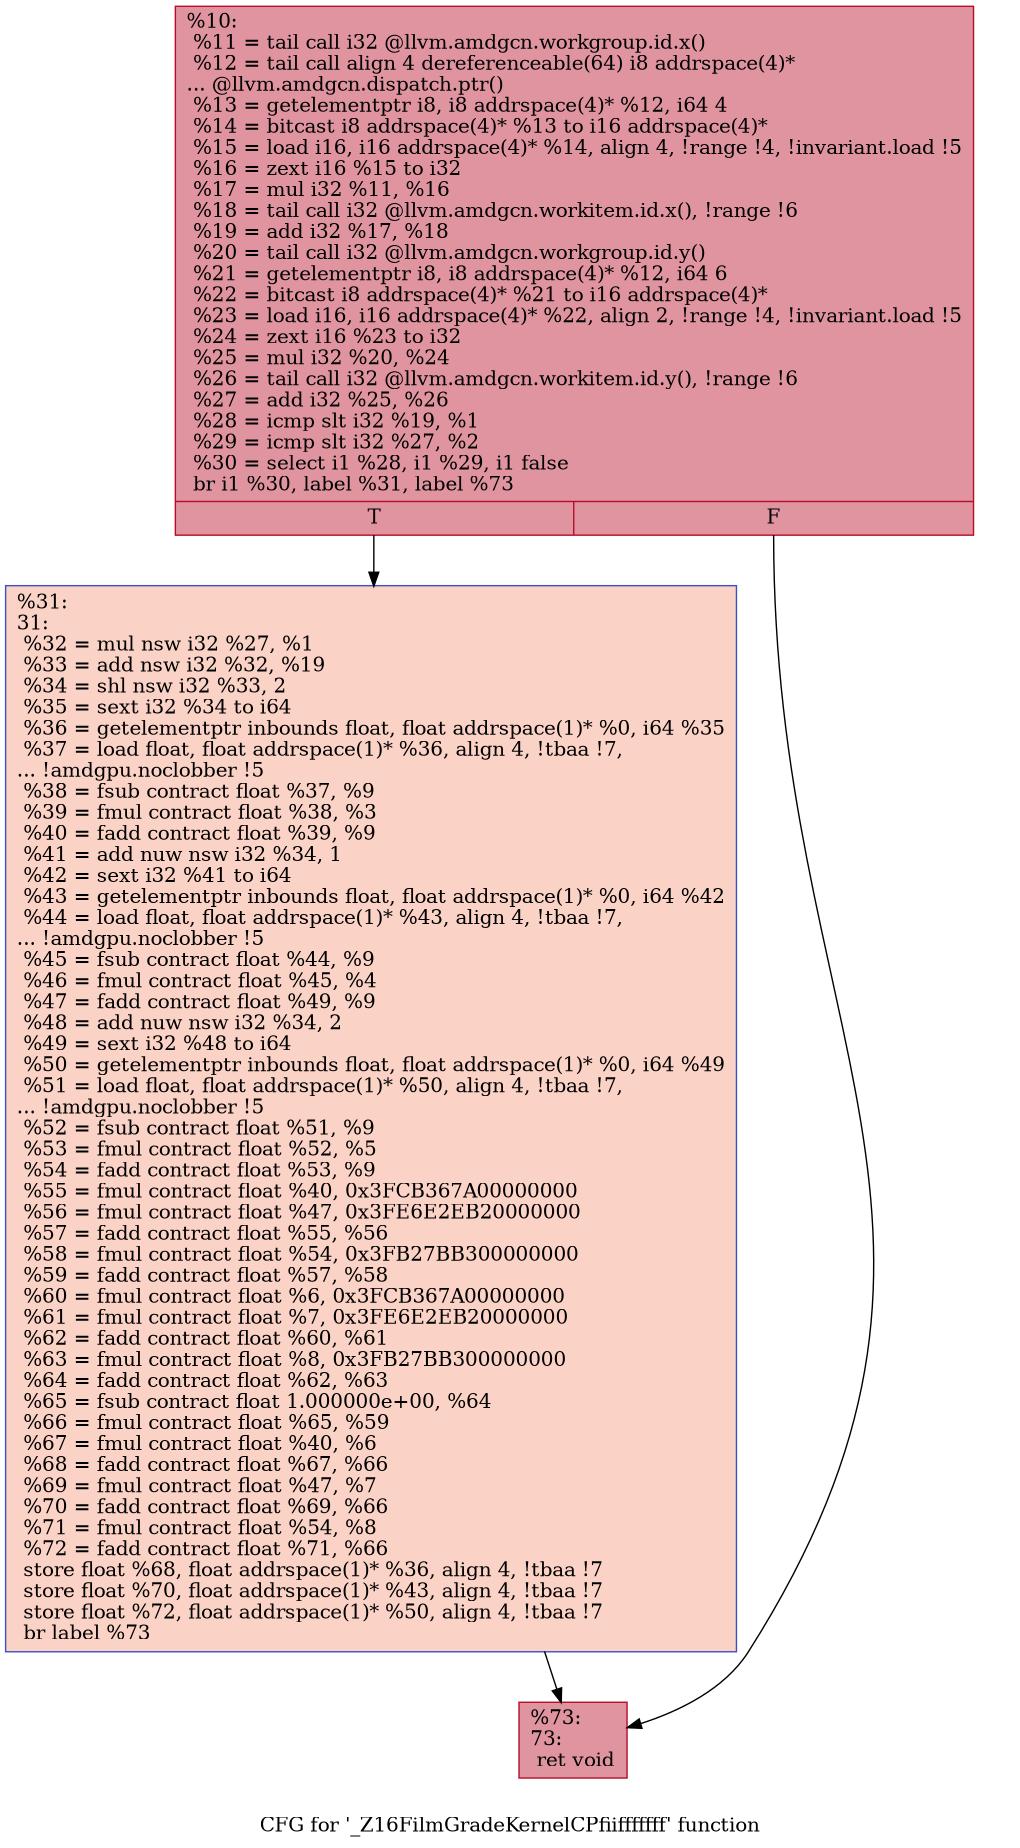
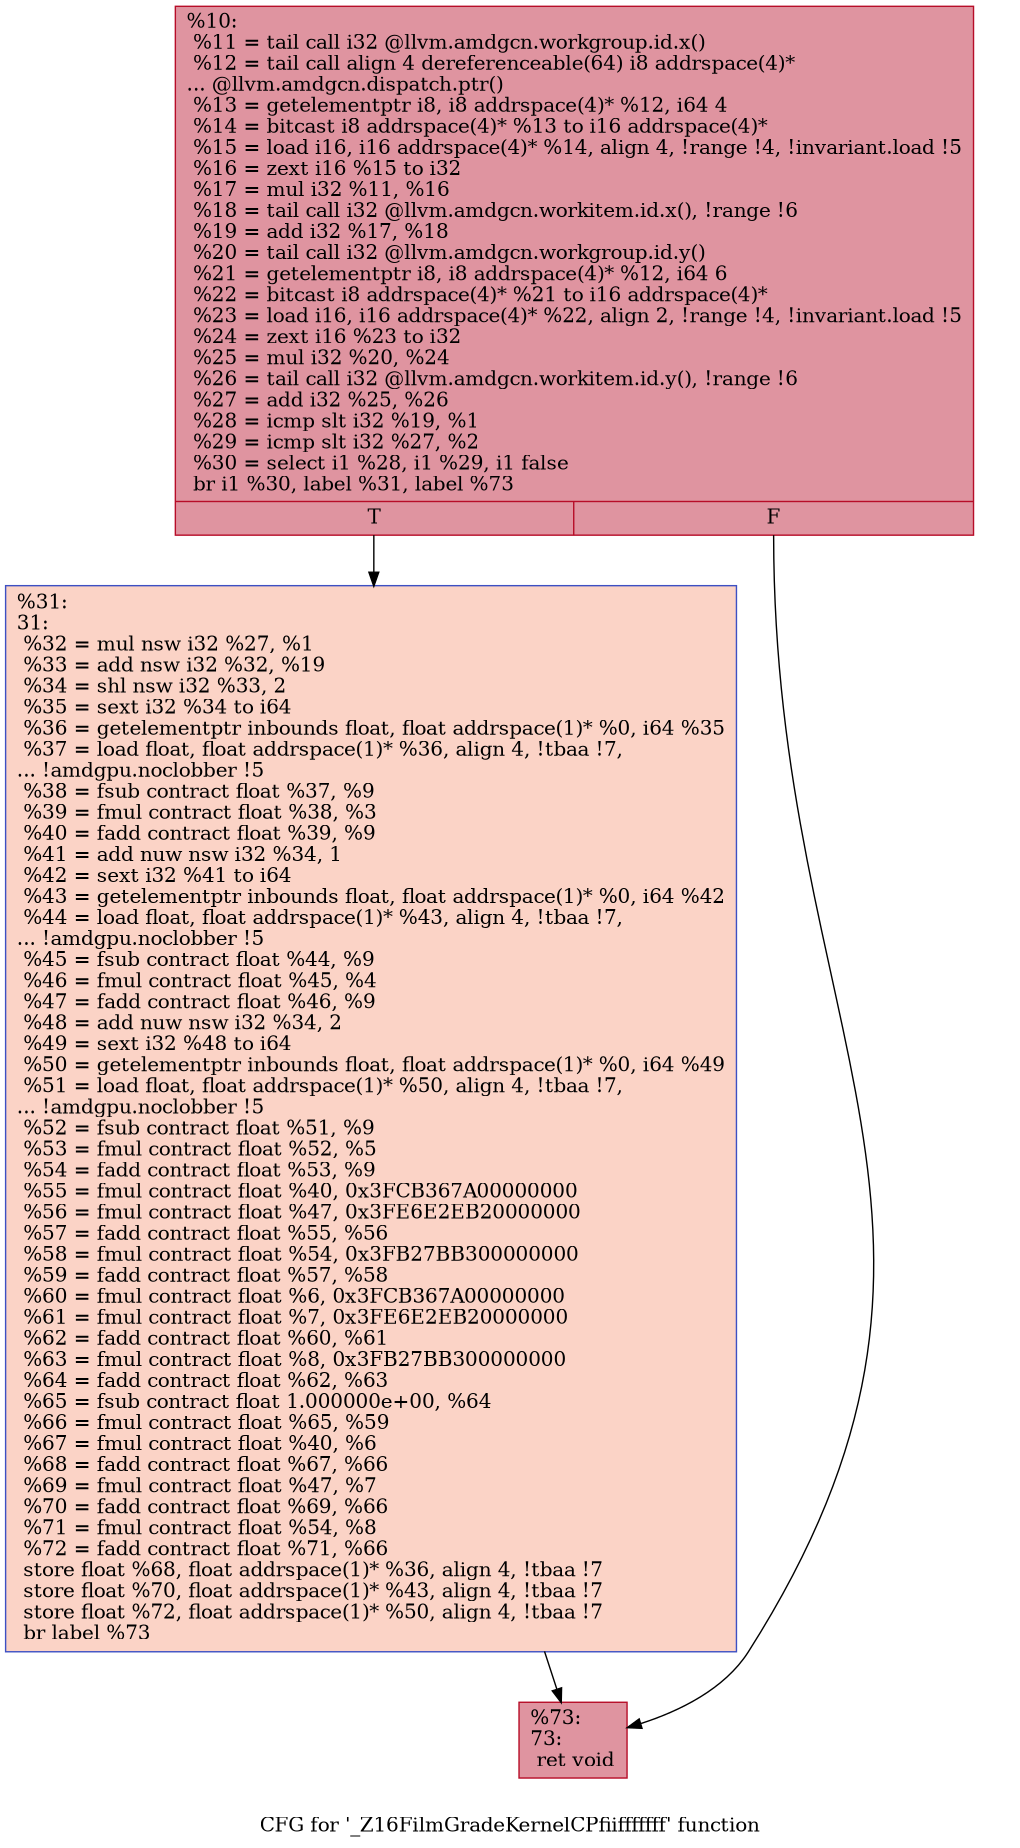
node "%31:": text "%47 = fadd contract float %49, %9" -> "%47 = fadd contract float %46, %9"
